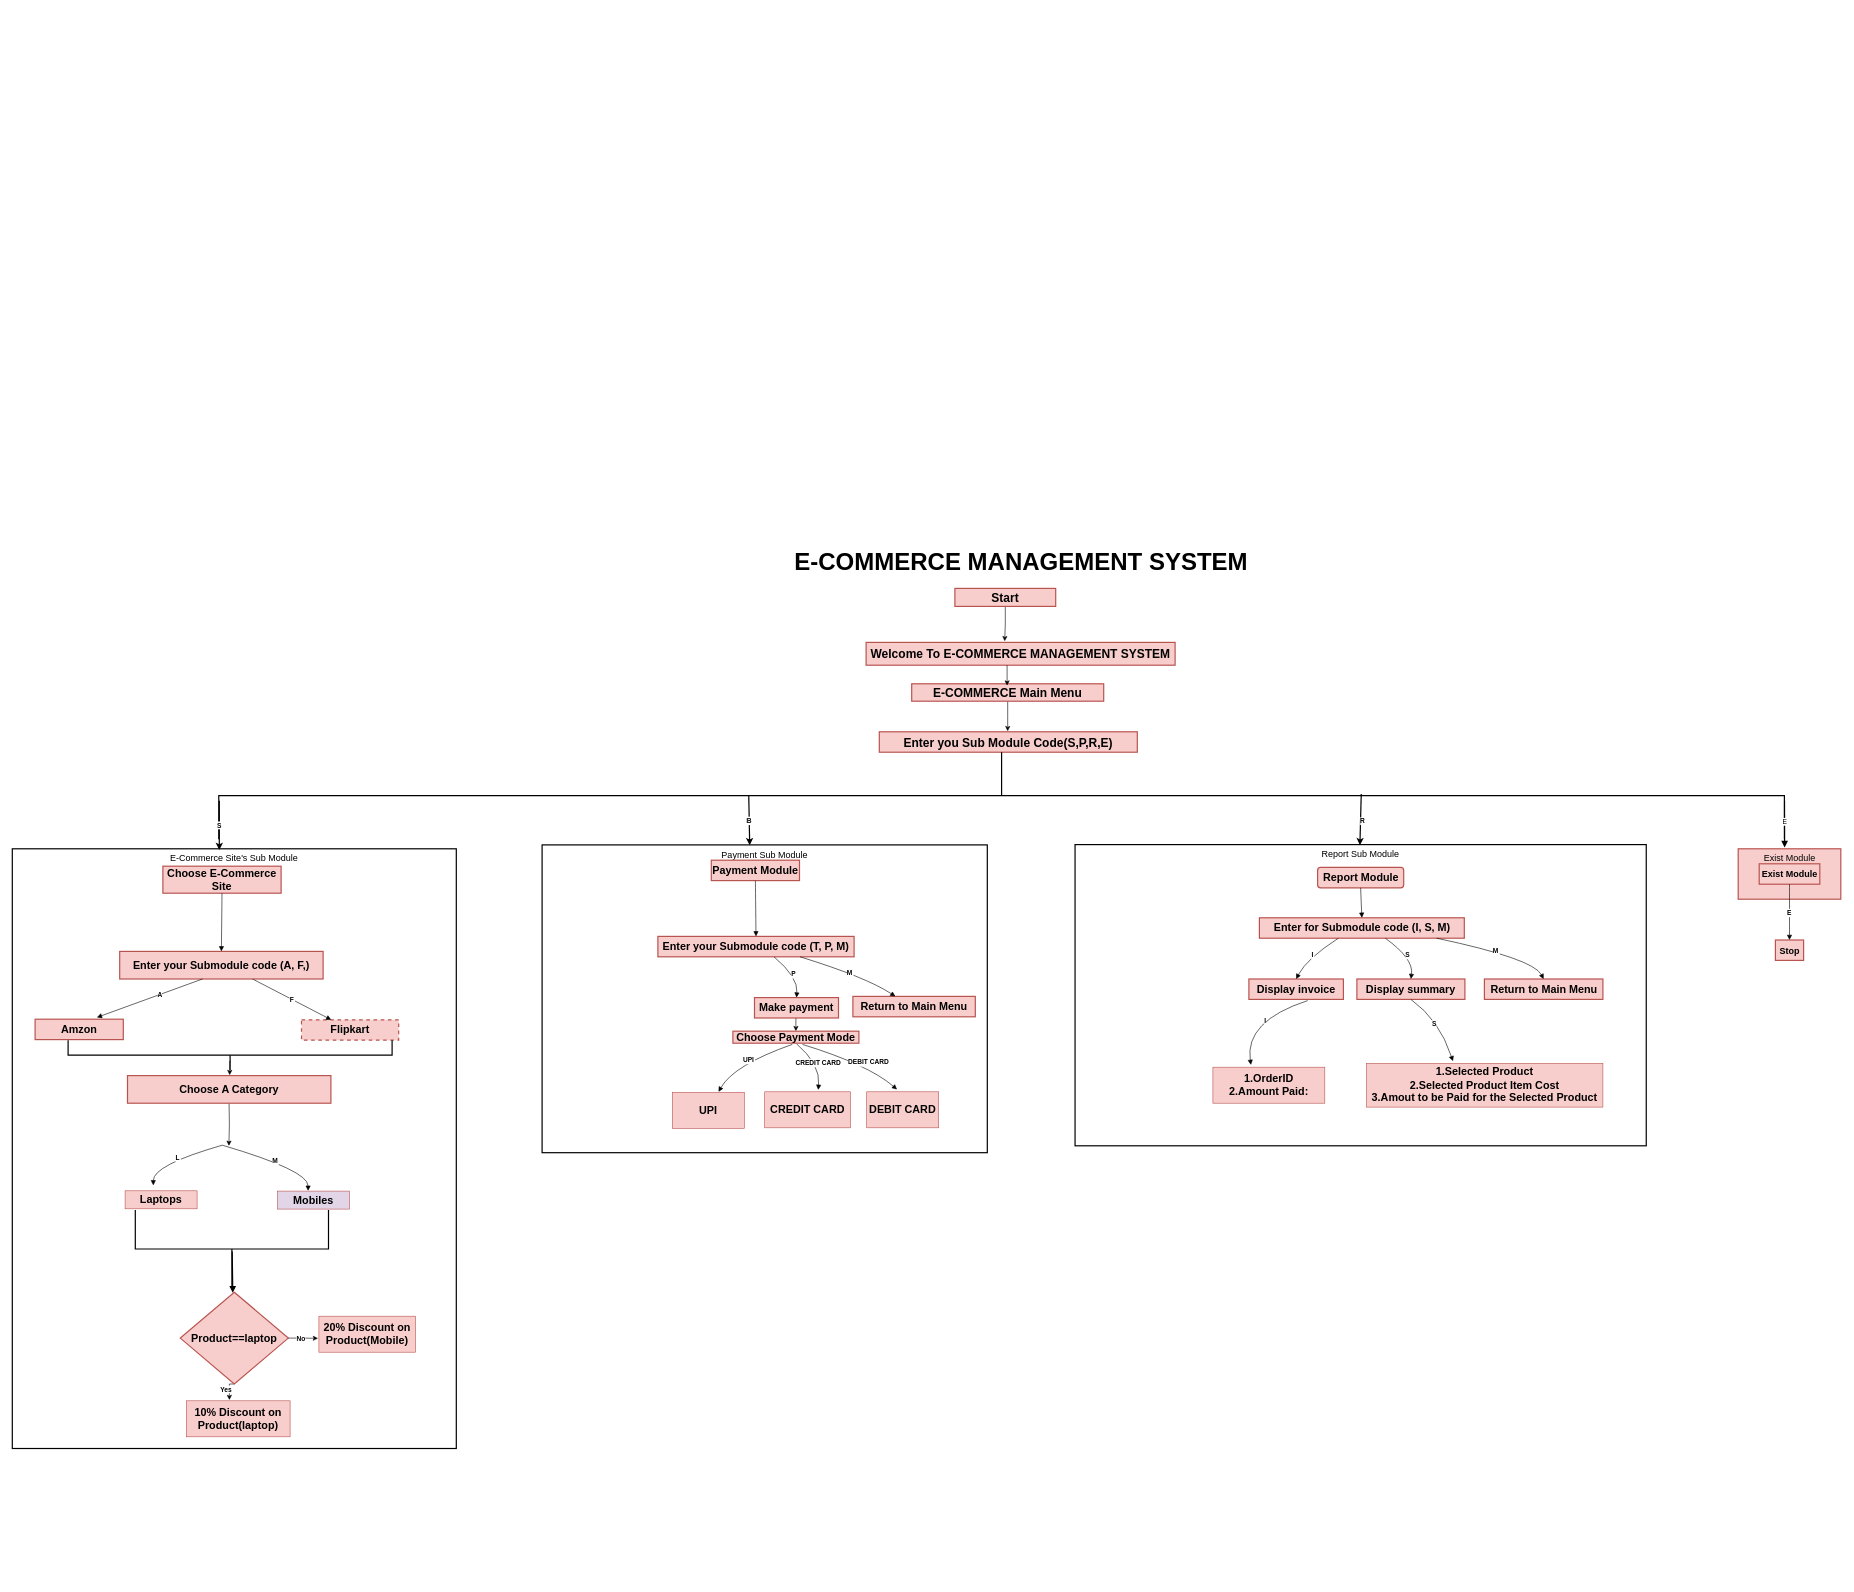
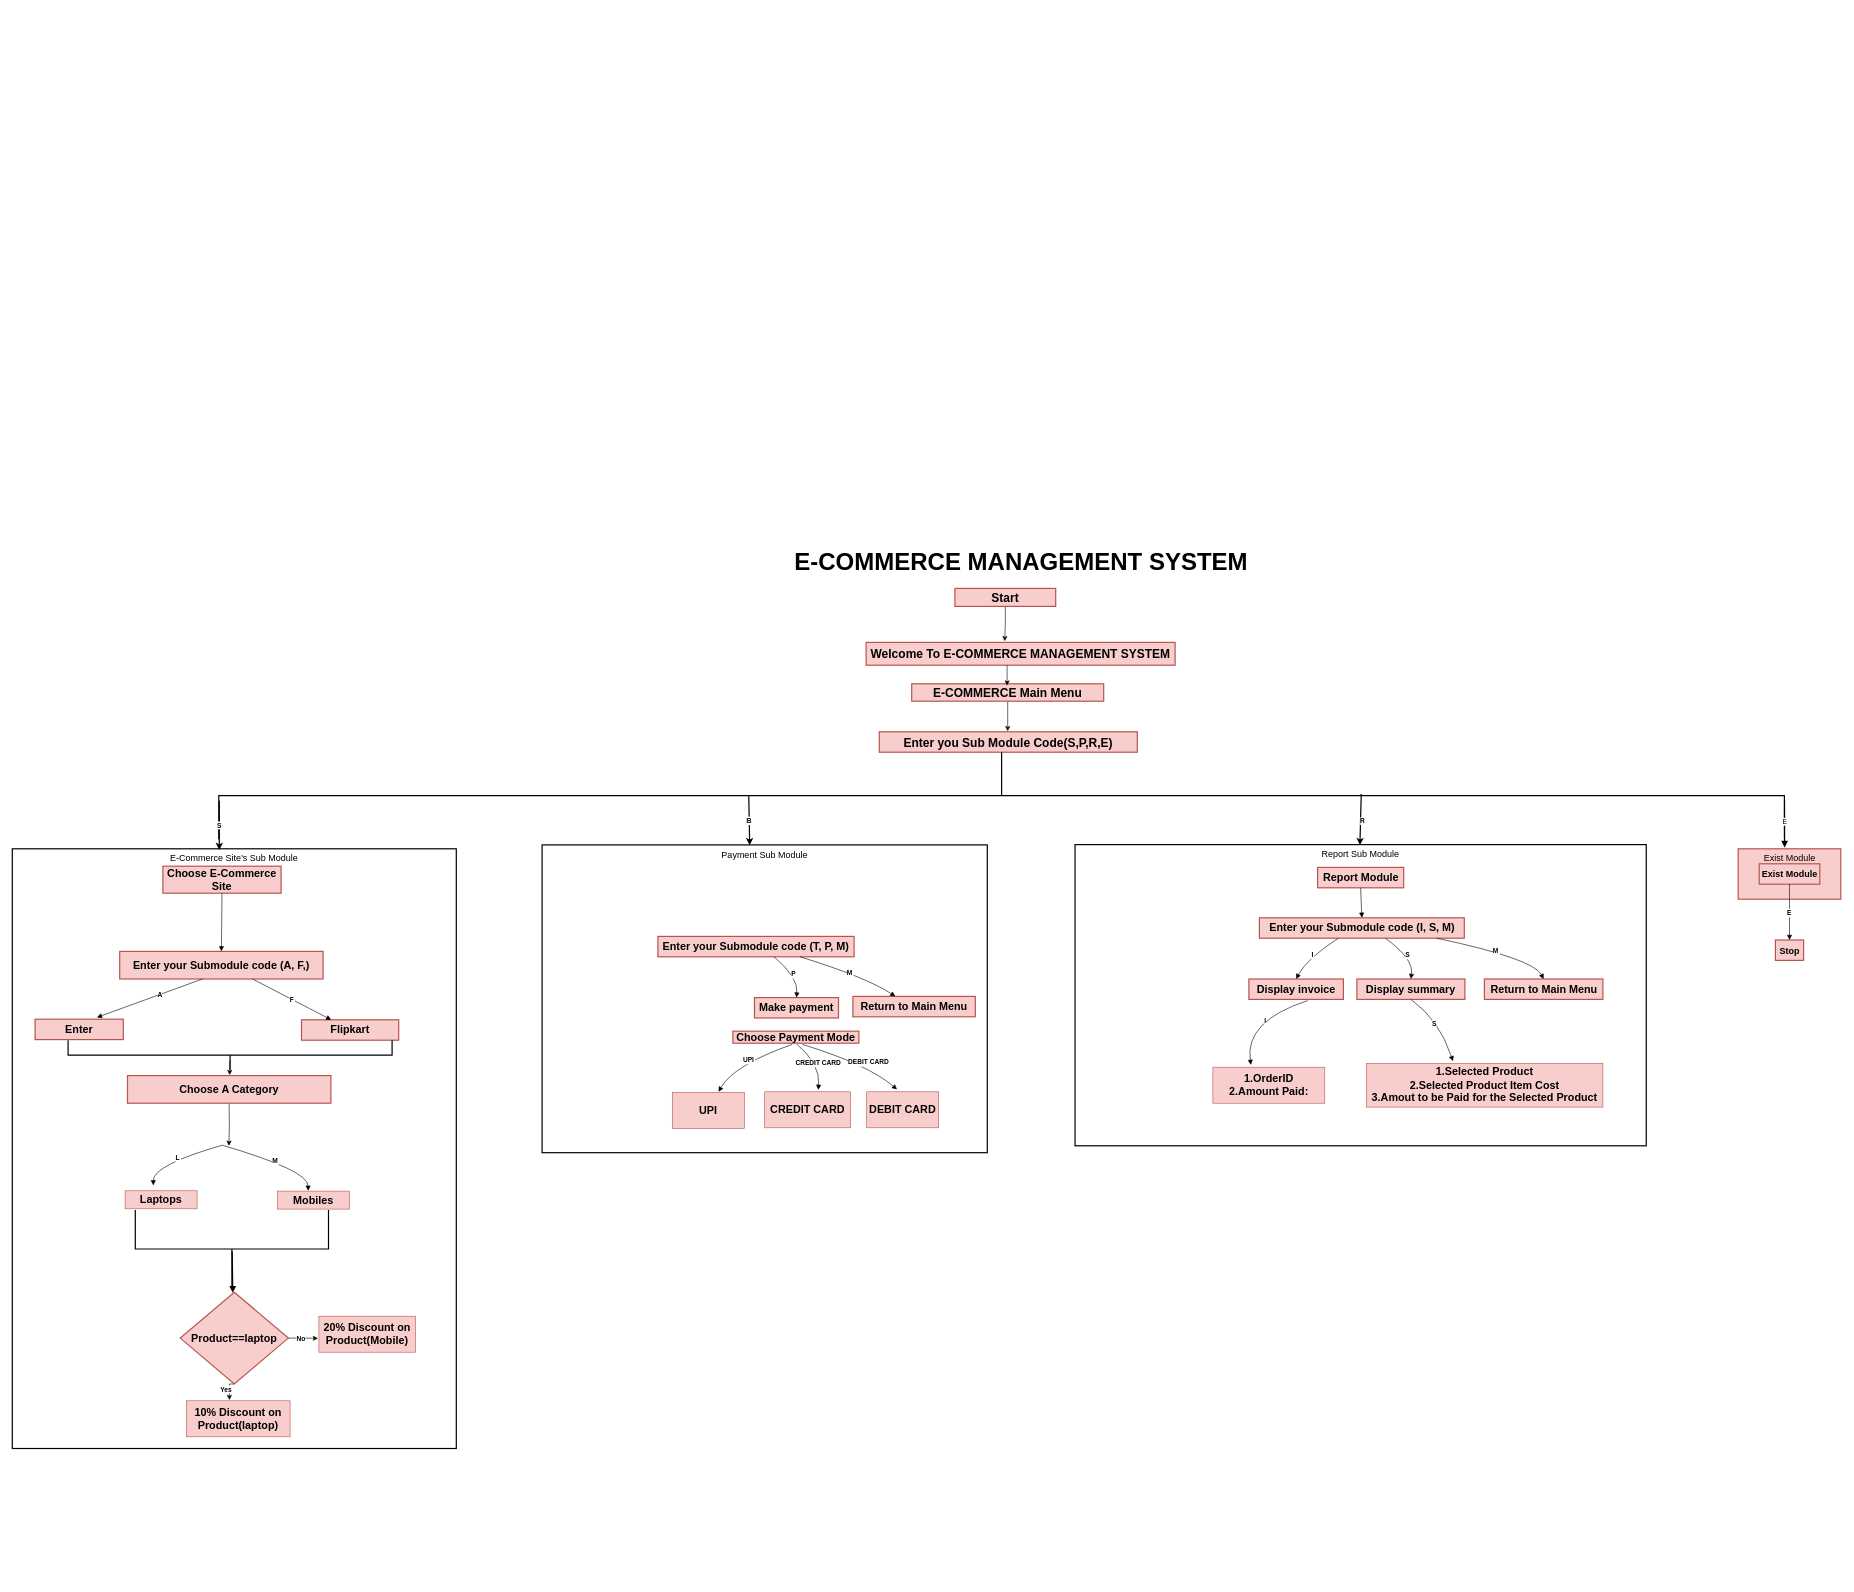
node "Payment Module": removed
node "Report Module": shape rounded rectangle -> rectangle
edge "Payment Module" -> "Enter your Submodule code (T, P, M)": removed
node "Enter for Submodule code (I, S, M)": label "Enter for Submodule code (I, S, M)" -> "Enter your Submodule code (I, S, M)"
edge "Make payment" -> "Choose Payment Mode": removed
node "Amzon": label "Amzon" -> "Enter"
node "Flipkart": style dashed -> solid
node "Mobiles": fillcolor #e1d5e7 -> #f8cecc
